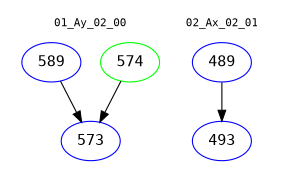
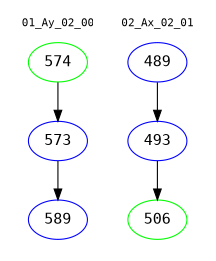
edge "589" -> "573": reversed
node "506": added
